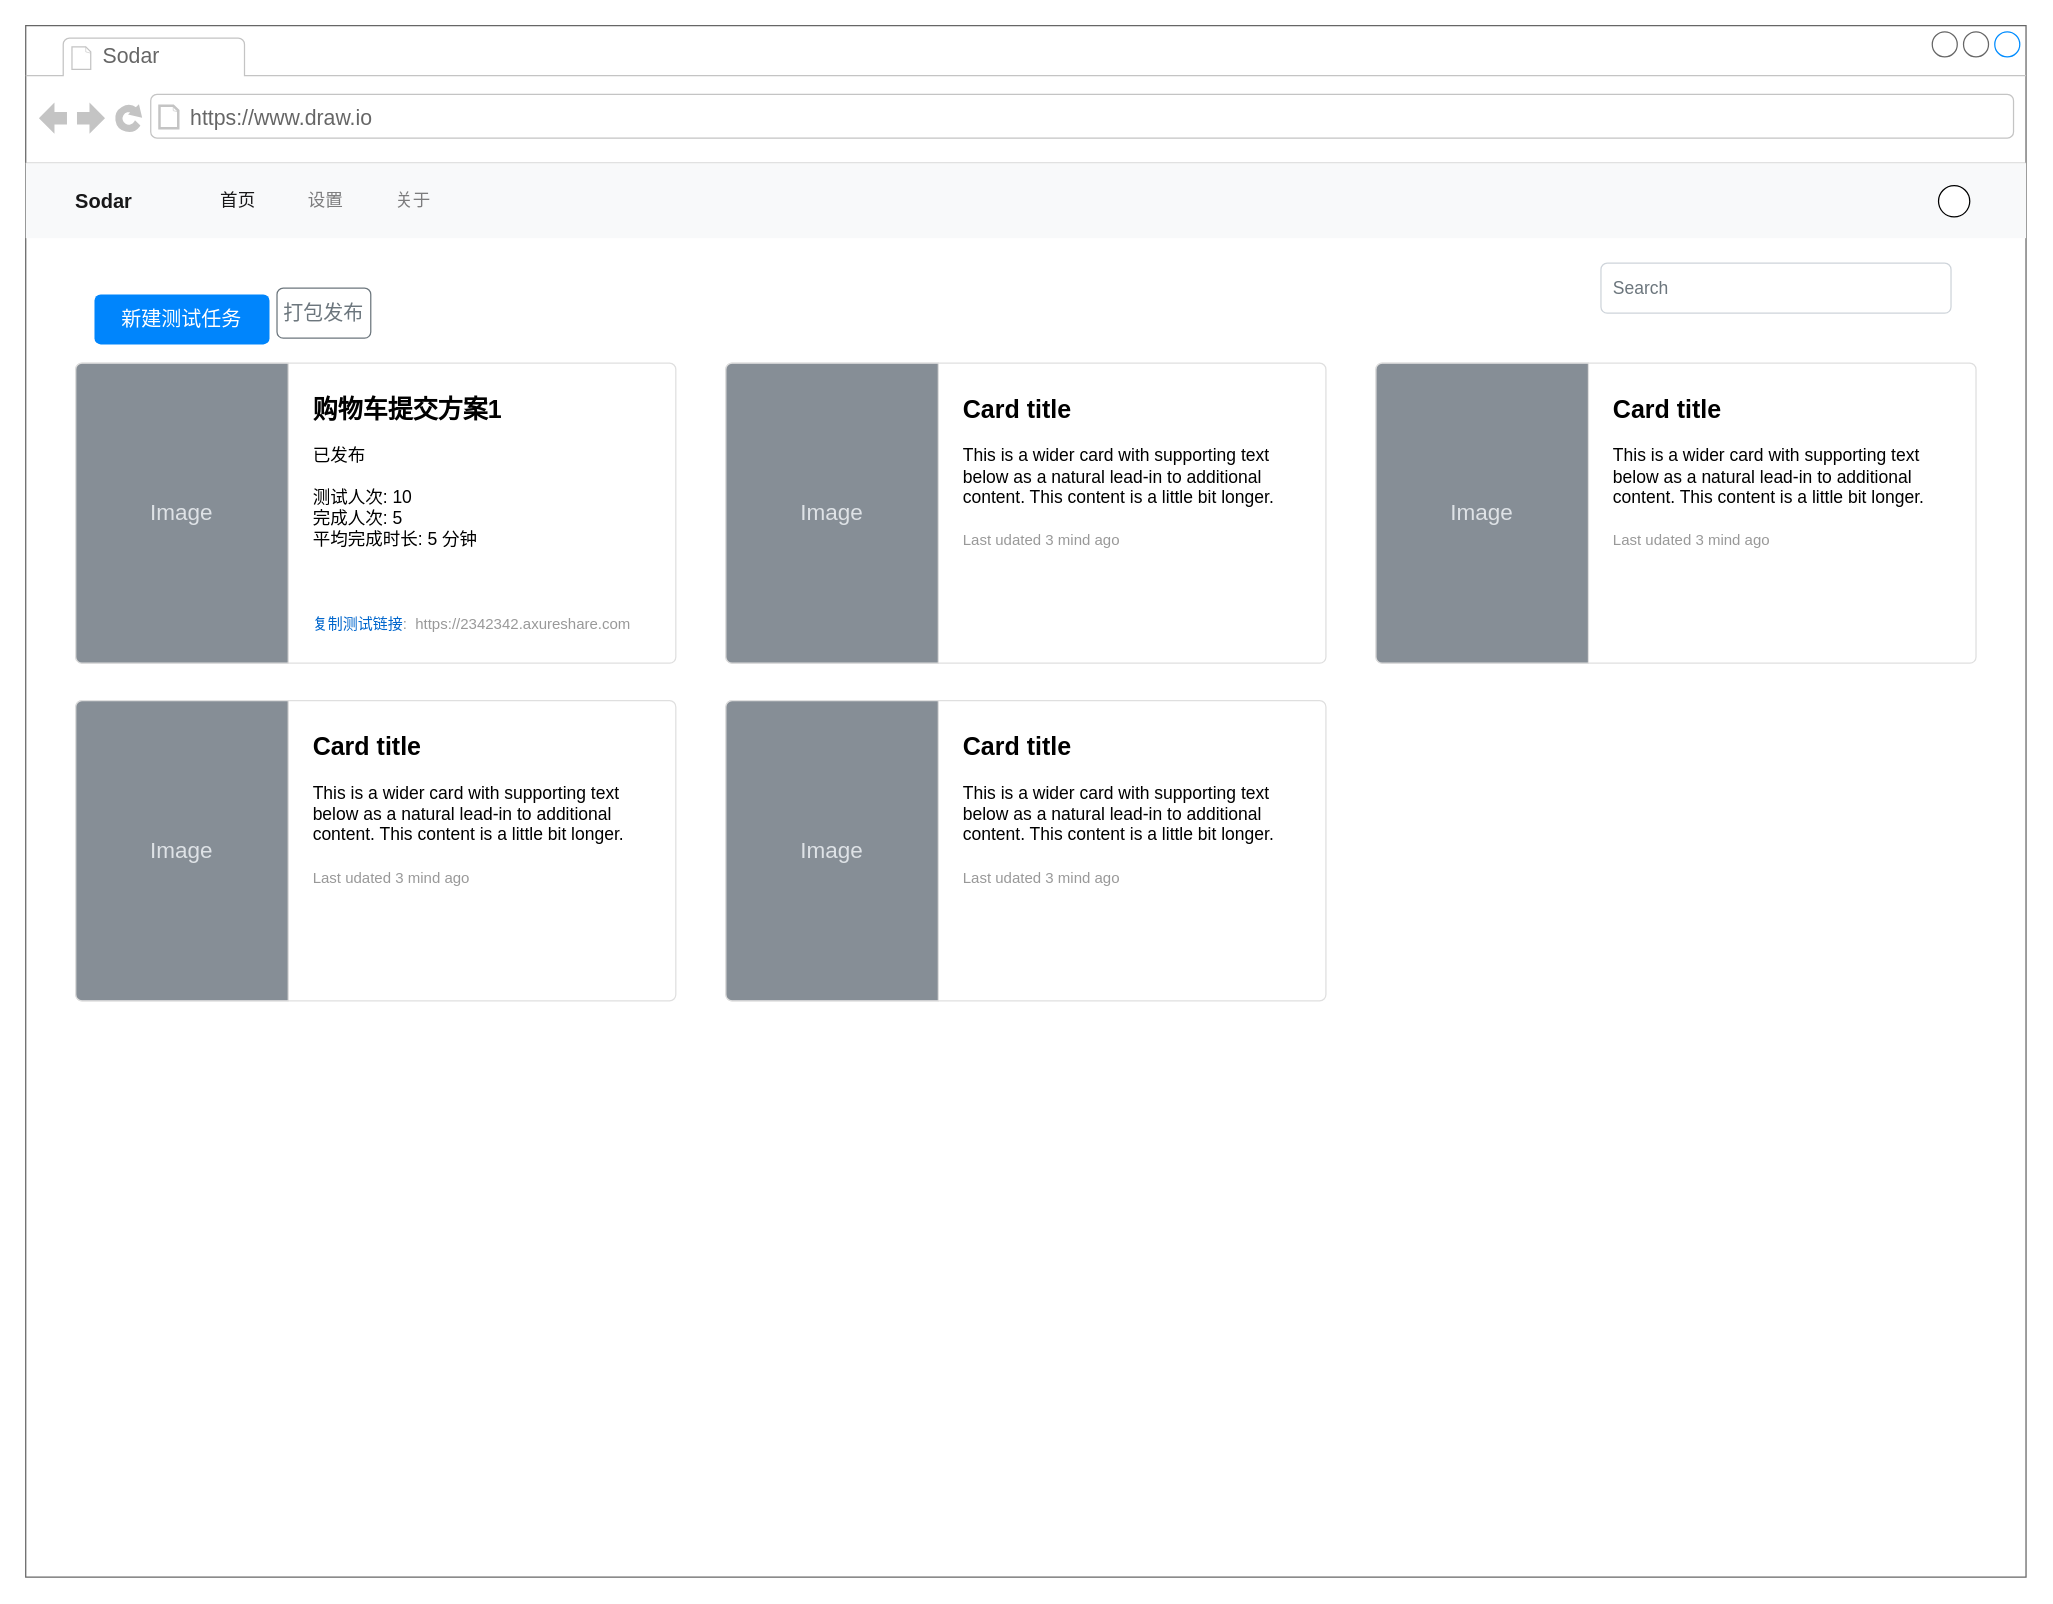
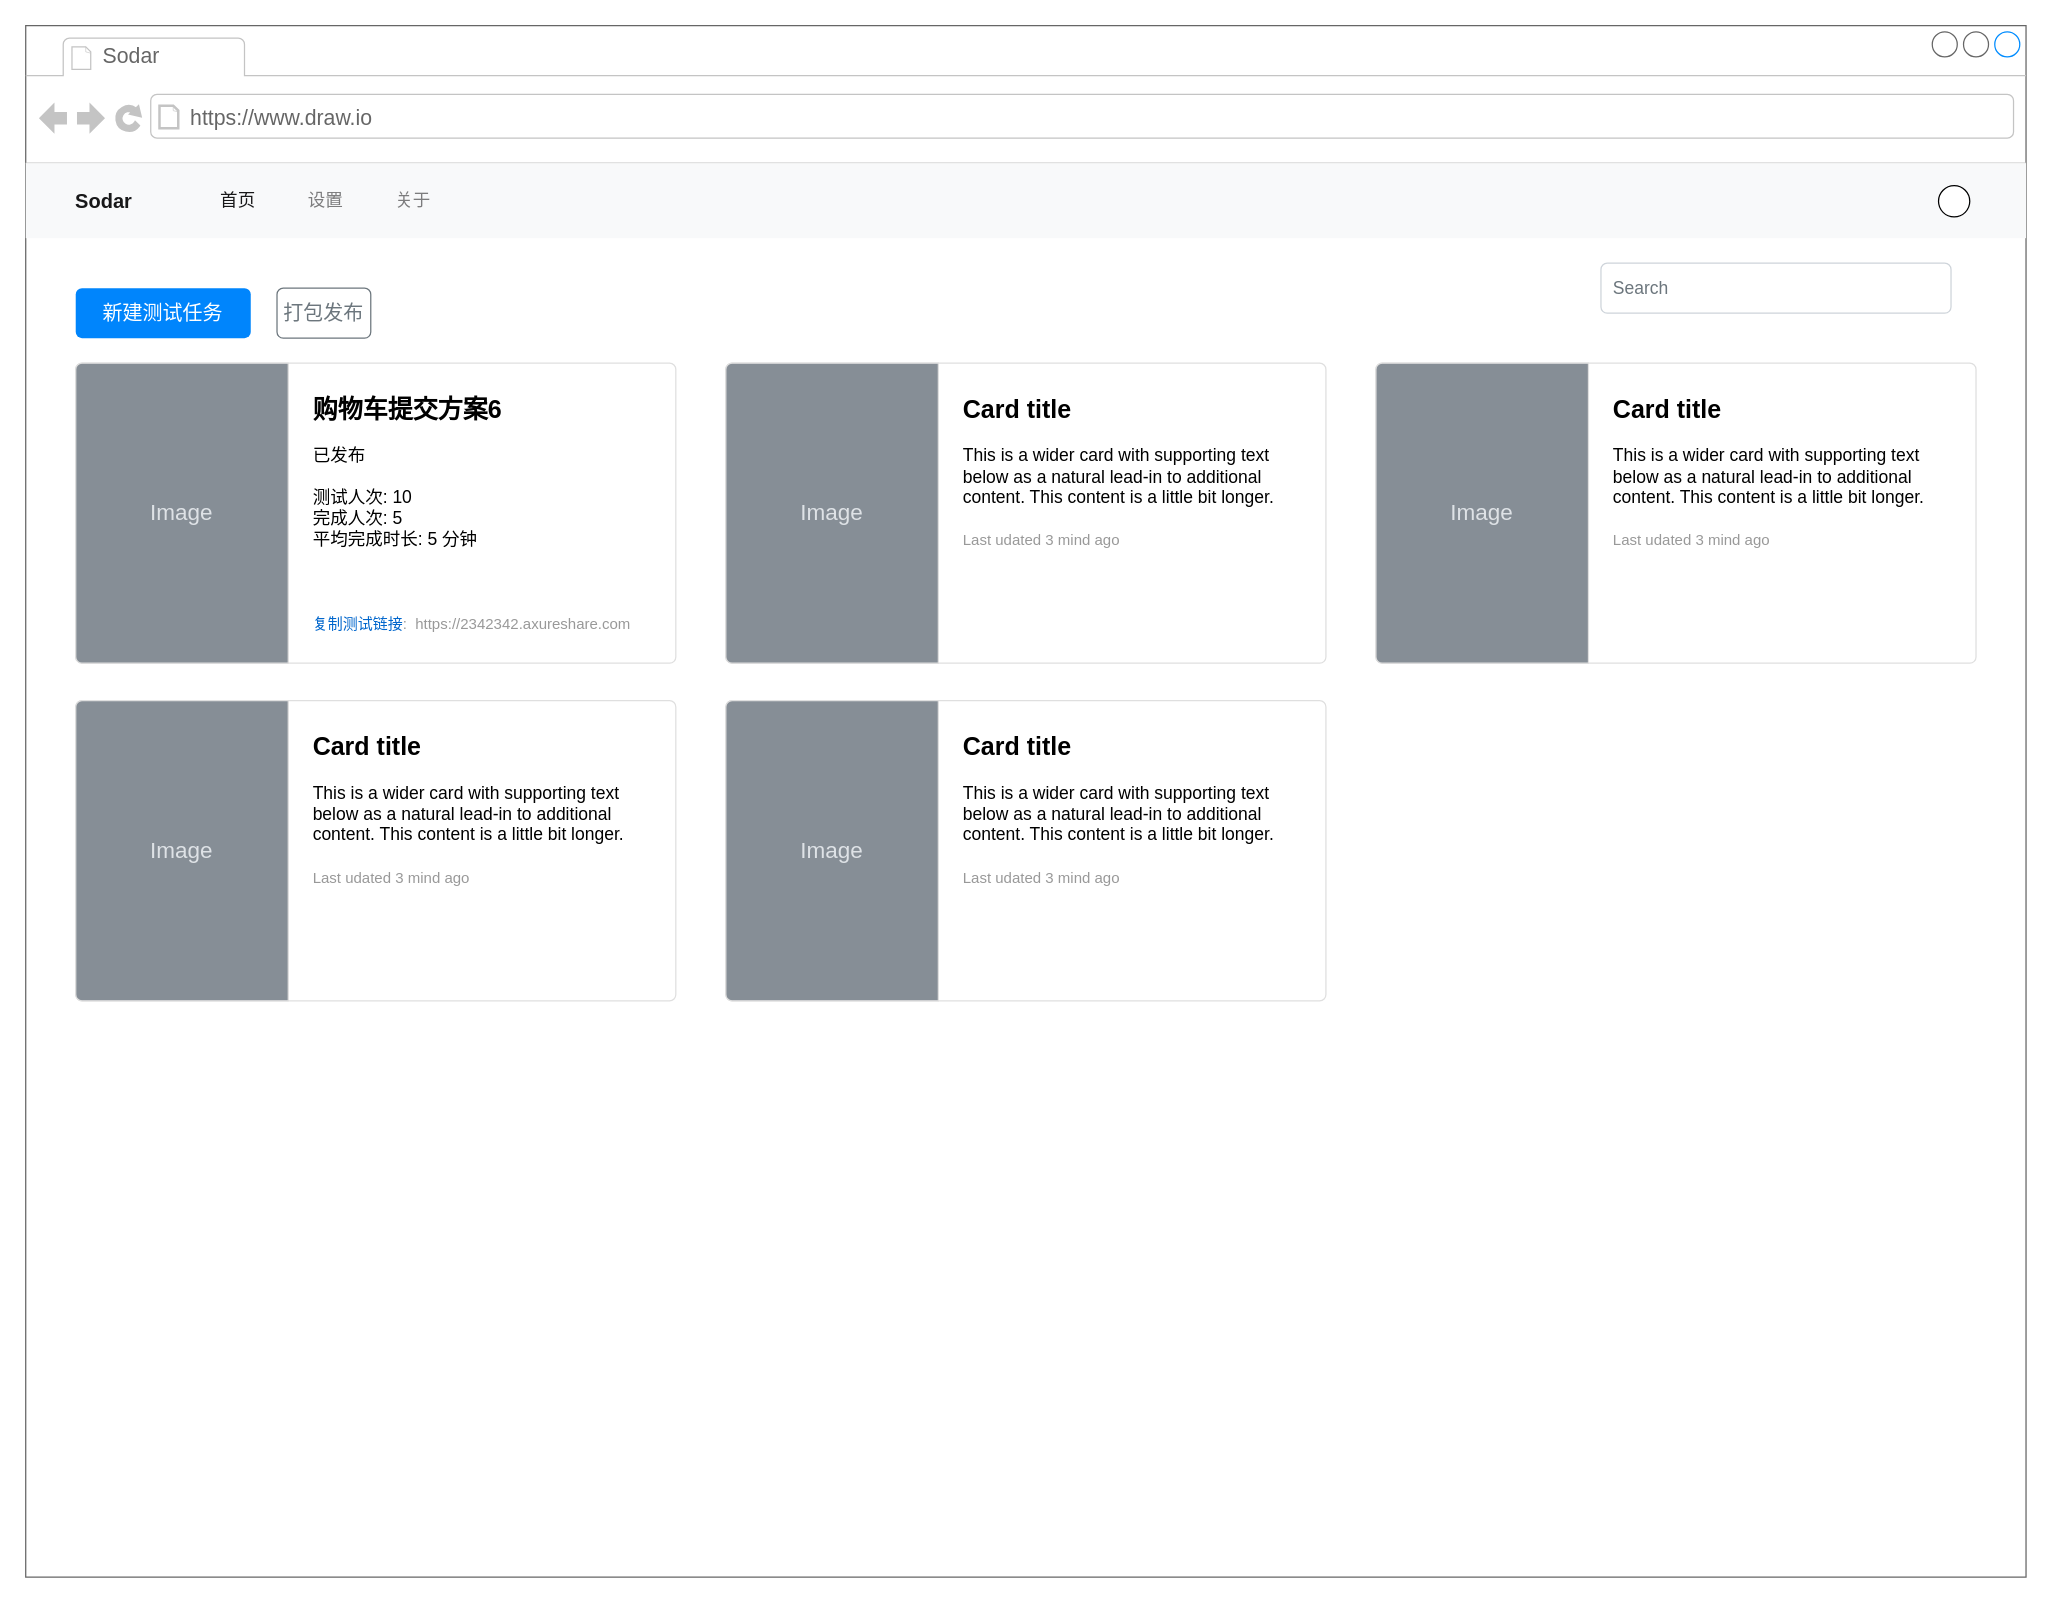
node "新建测试任务": moved (182, 319) -> (163, 313)
node "购物车提交方案1 已发布 测试人次: 10 完成人次: 5 平均完成时长: 5 分钟 复制测试链接: https://2342342.axureshare.com": label "购物车提交方案1 已发布 测试人次: 10 完成人次: 5 平均完成时长: 5 分钟 复制测试链接: https://2342342.axureshare.com" -> "购物车提交方案6 已发布 测试人次: 10 完成人次: 5 平均完成时长: 5 分钟 复制测试链接: https://2342342.axureshare.com"
